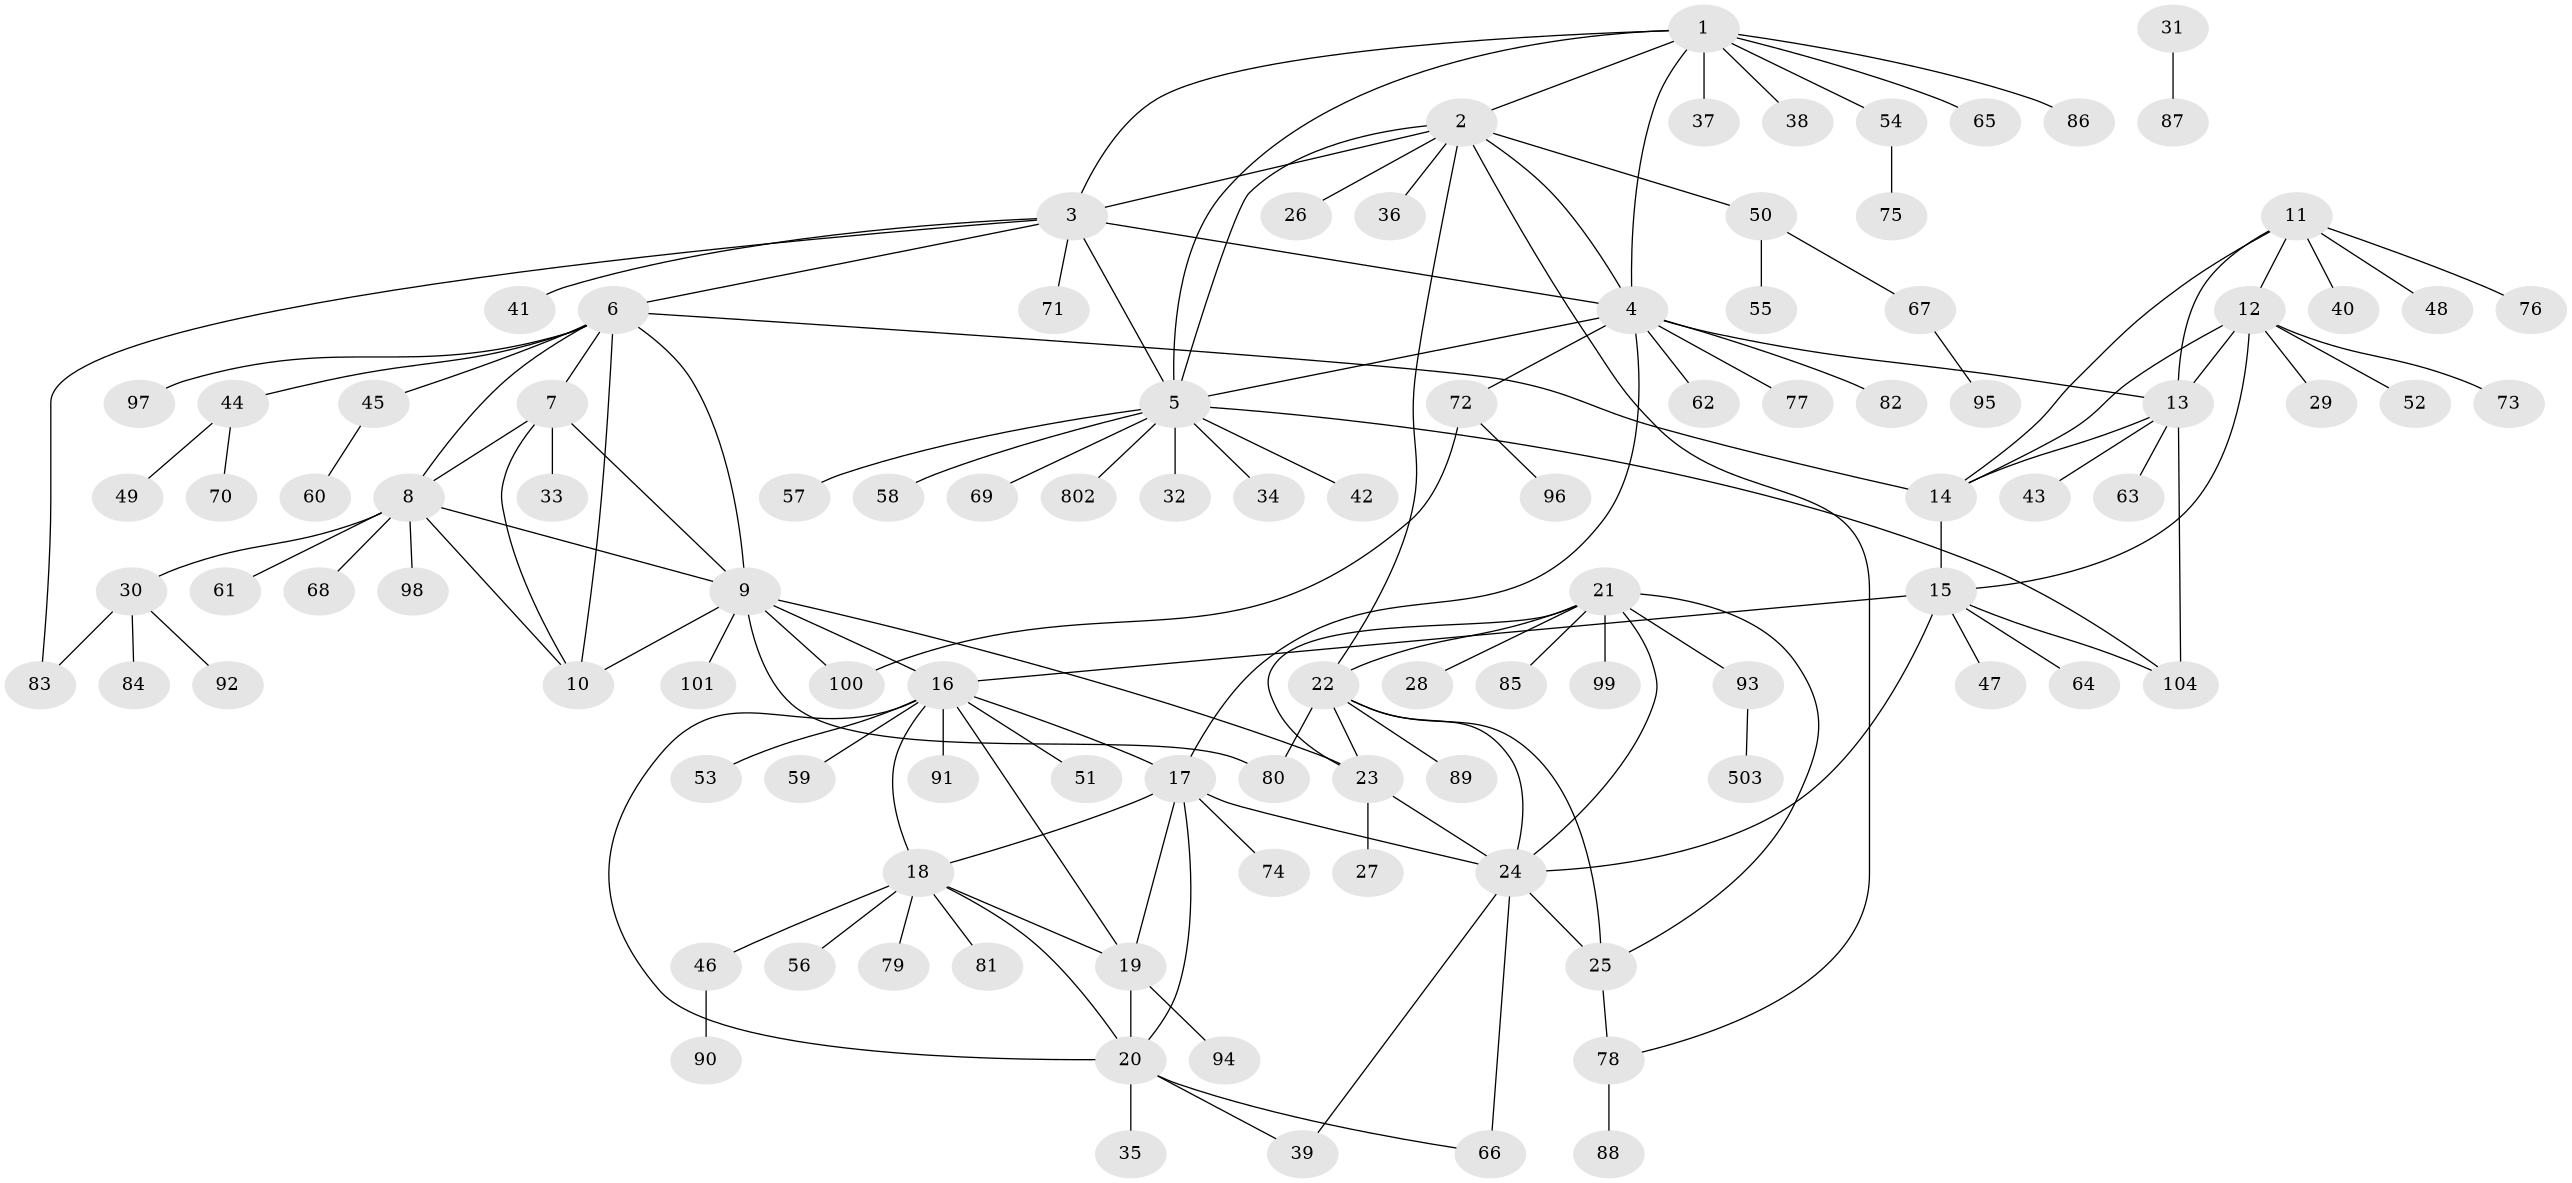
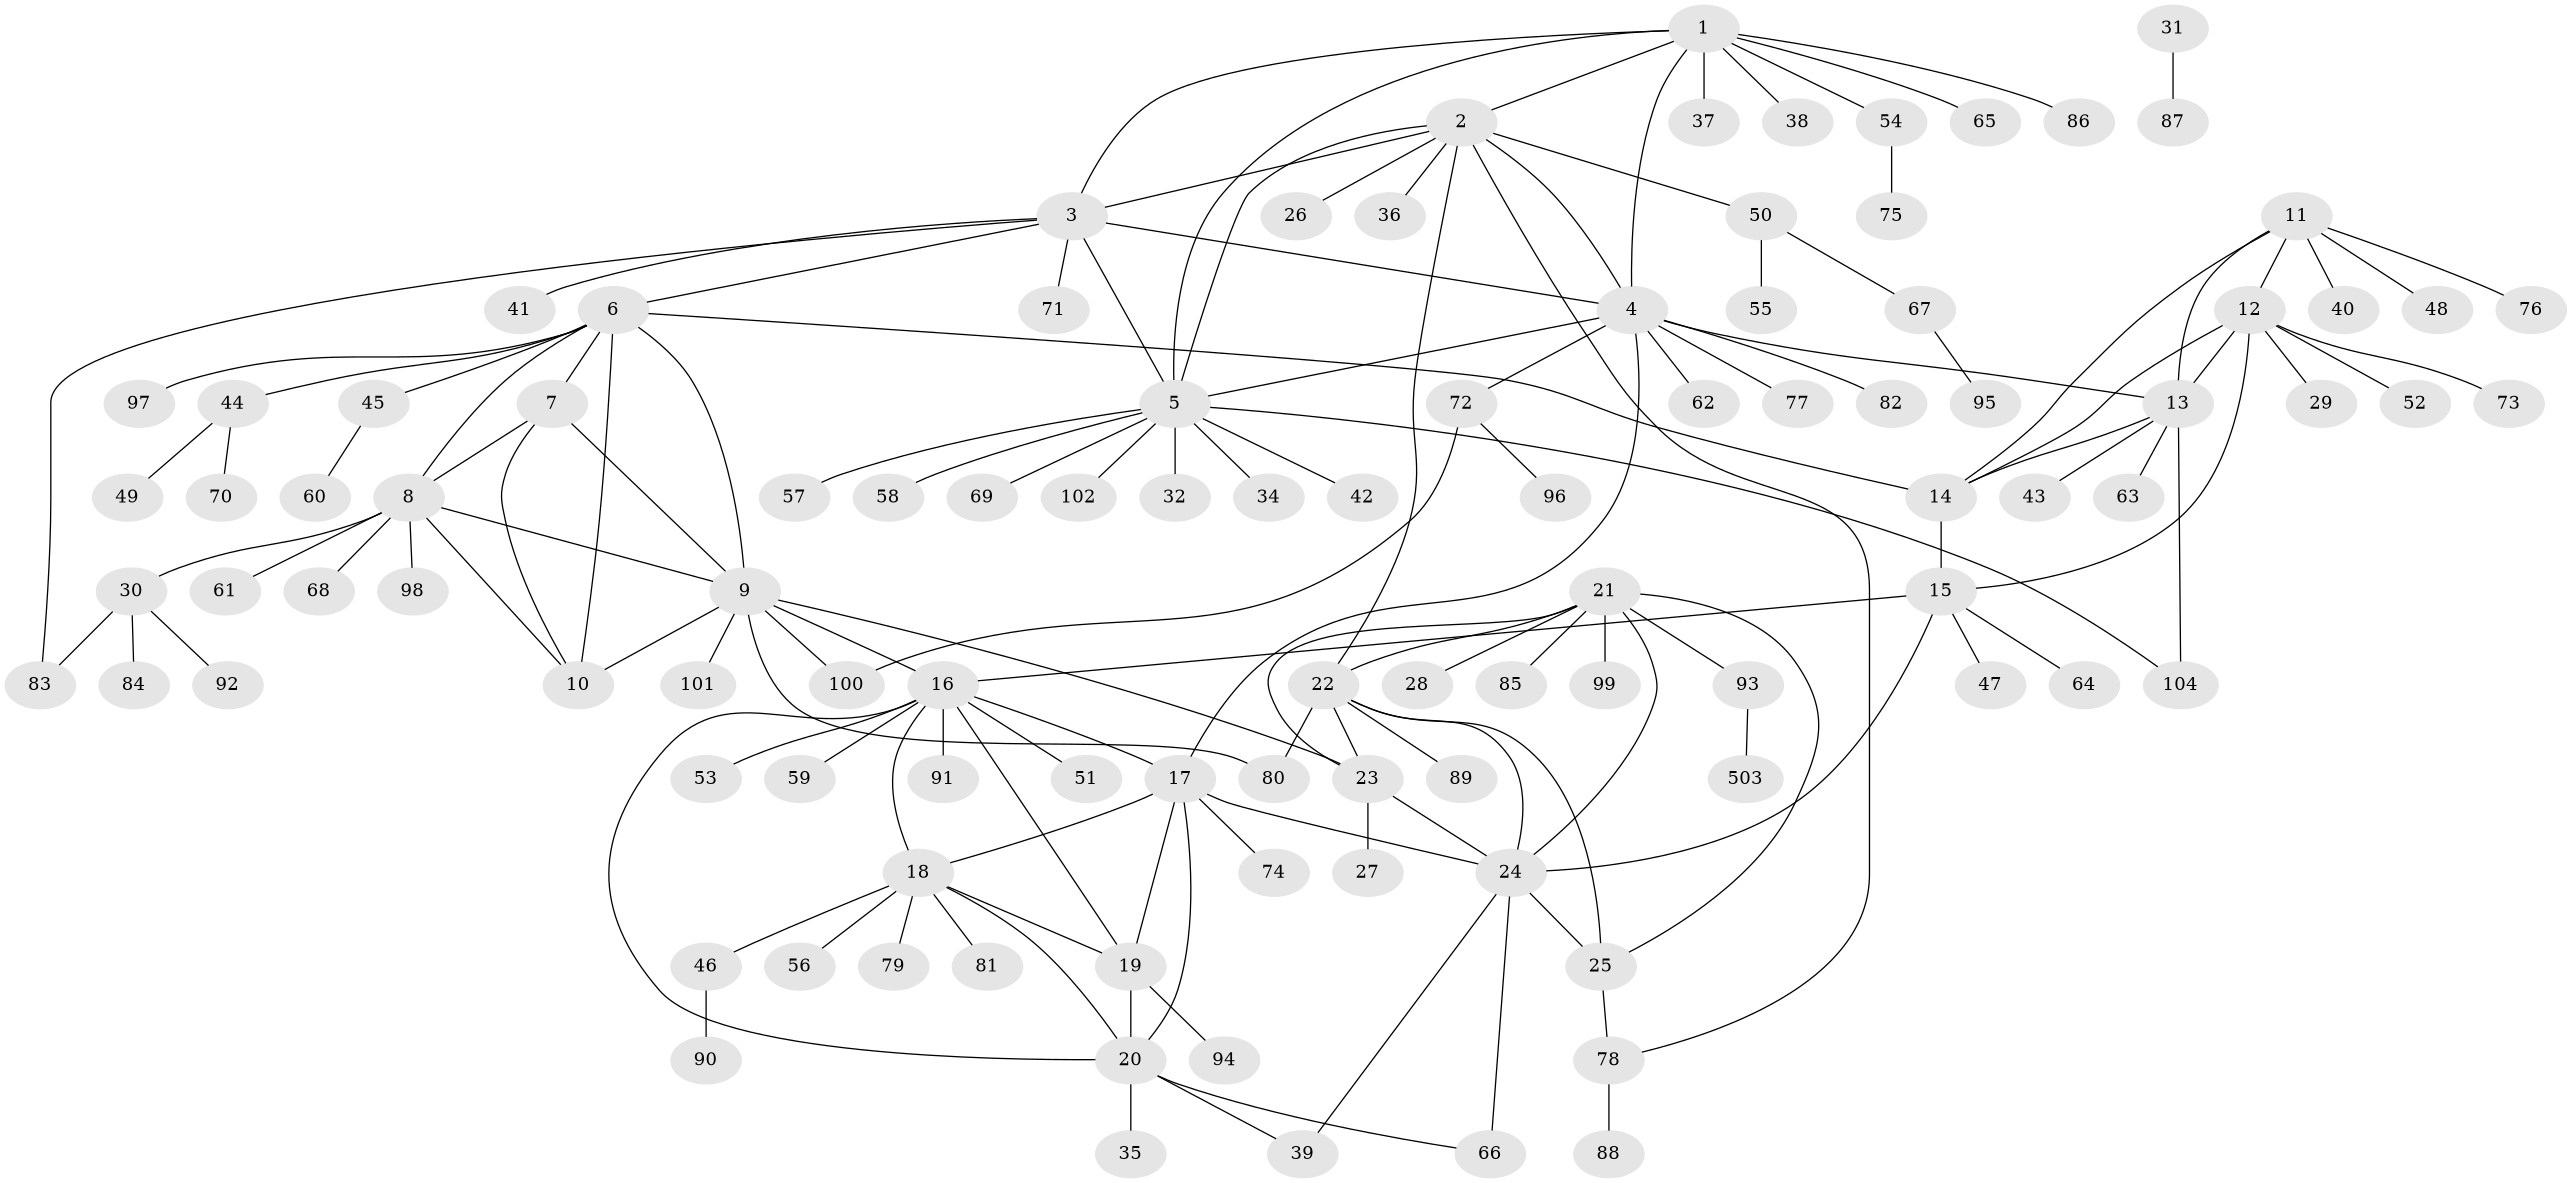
node "33": removed
node "802": label "802" -> "102"
edge "15" -- "104": removed
